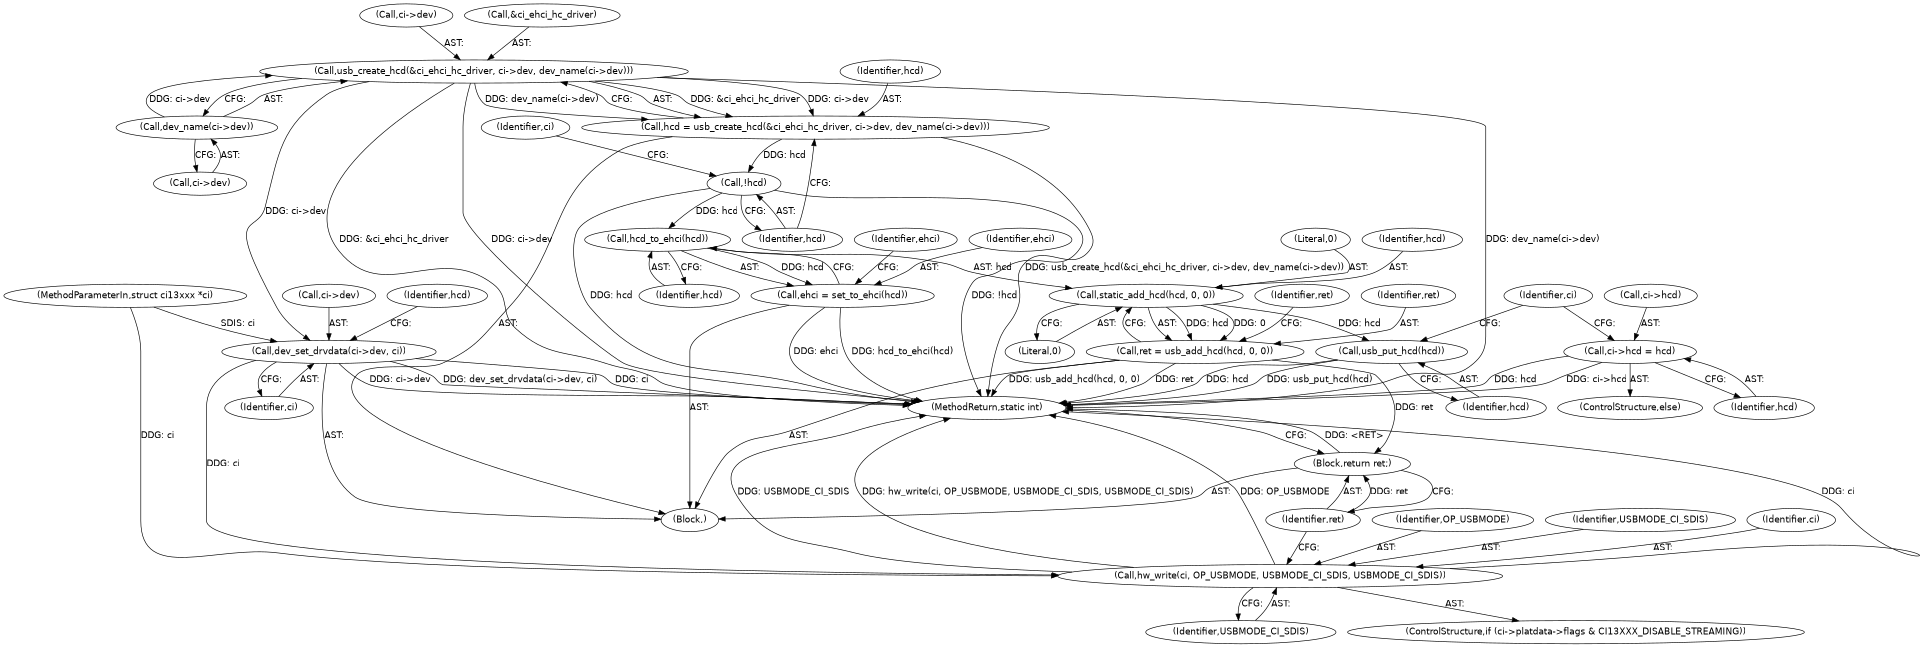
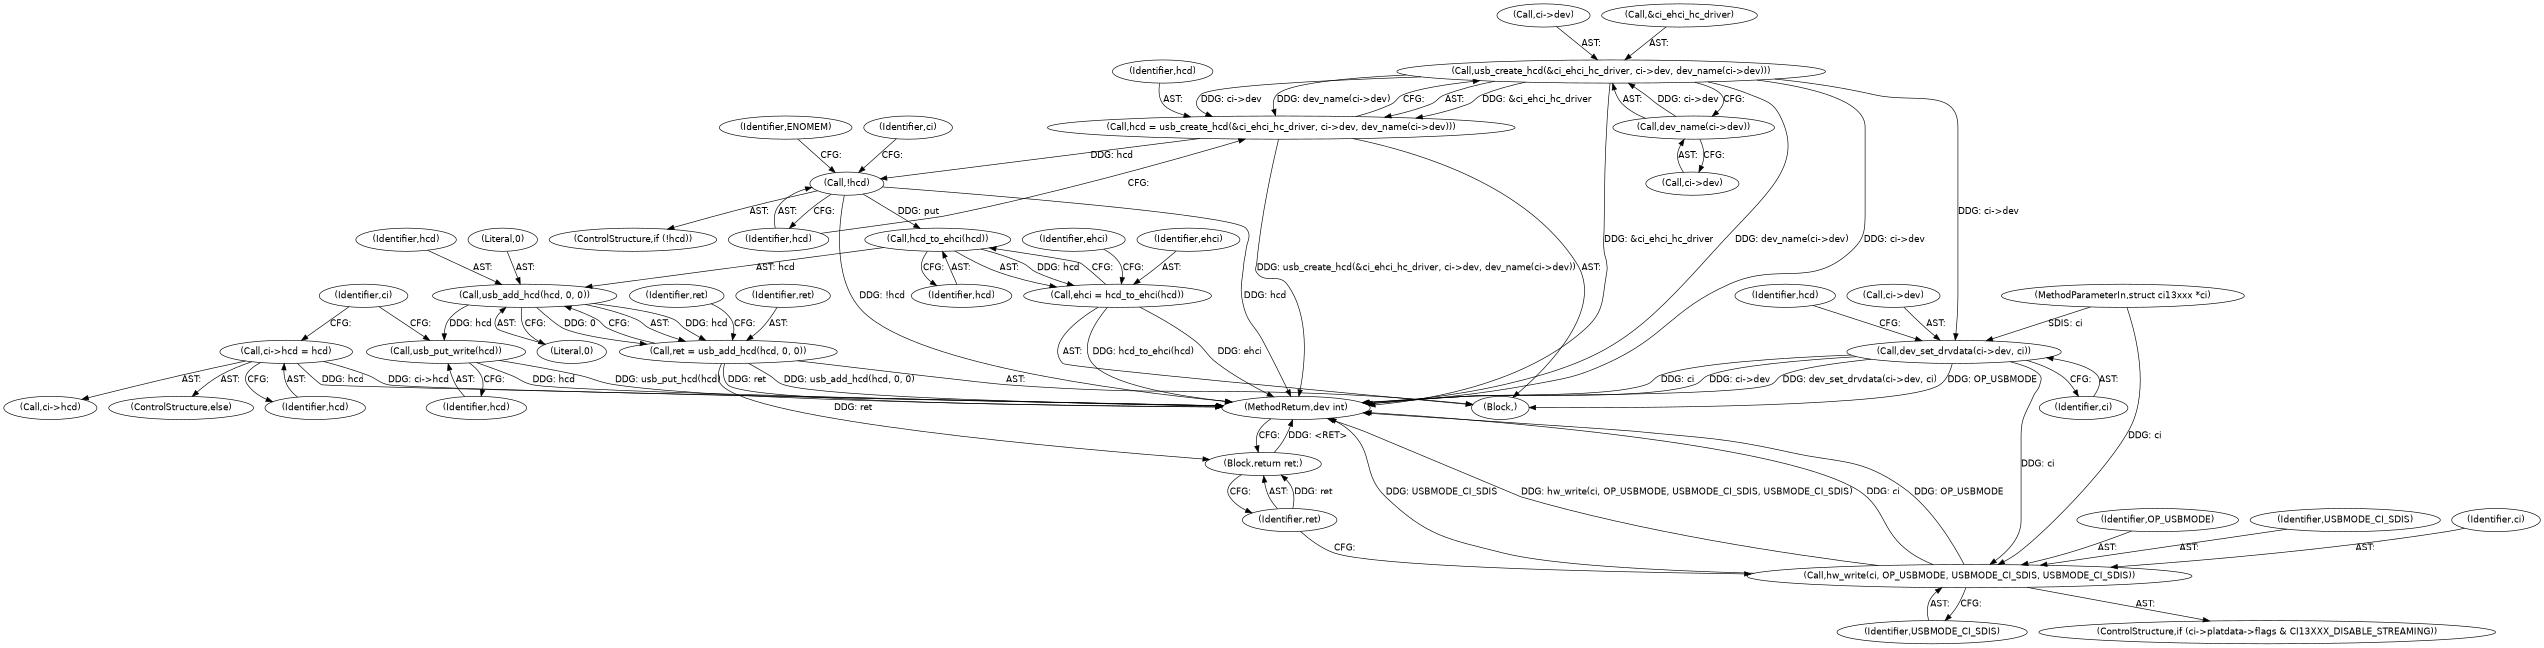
node "(Identifier,ENOMEM)": added
edge "(Call,!hcd)" -> "(Call,hcd_to_ehci(hcd))": label "DDG: hcd" -> "DDG: put"
node "(ControlStructure,if (!hcd))": added
node "(Call,ehci = set_to_ehci(hcd))": label "(Call,ehci = set_to_ehci(hcd))" -> "(Call,ehci = hcd_to_ehci(hcd))"
node "(Call,static_add_hcd(hcd, 0, 0))": label "(Call,static_add_hcd(hcd, 0, 0))" -> "(Call,usb_add_hcd(hcd, 0, 0))"
edge "(Call,ci->hcd)" -> "(Call,ci->hcd = hcd)": reversed
node "(Call,usb_put_hcd(hcd))": label "(Call,usb_put_hcd(hcd))" -> "(Call,usb_put_write(hcd))"
node "(MethodReturn,static int)": label "(MethodReturn,static int)" -> "(MethodReturn,dev int)"
edge "(Call,dev_set_drvdata(ci->dev, ci))" -> "(Block,)": label "AST: " -> "DDG: OP_USBMODE"
edge "(Block,return ret;)" -> "(Block,)": removed, label "AST:"
